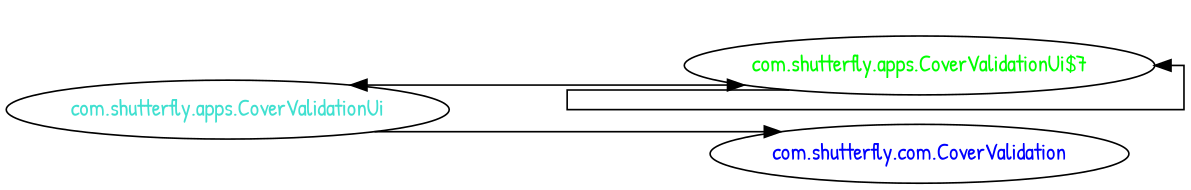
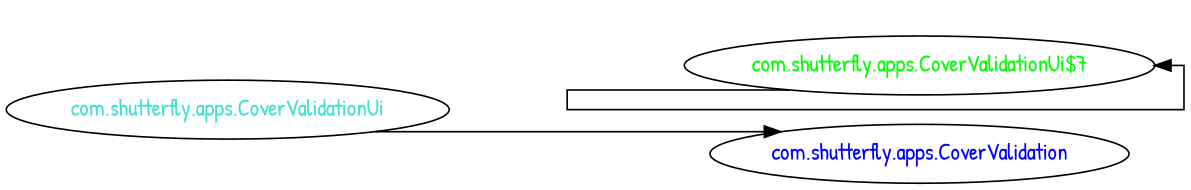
edge "com.shutterfly.apps.CoverValidationUi$7" -- "com.shutterfly.apps.CoverValidationUi": removed
node "com.shutterfly.com.CoverValidation": label "com.shutterfly.com.CoverValidation" -> "com.shutterfly.apps.CoverValidation"
